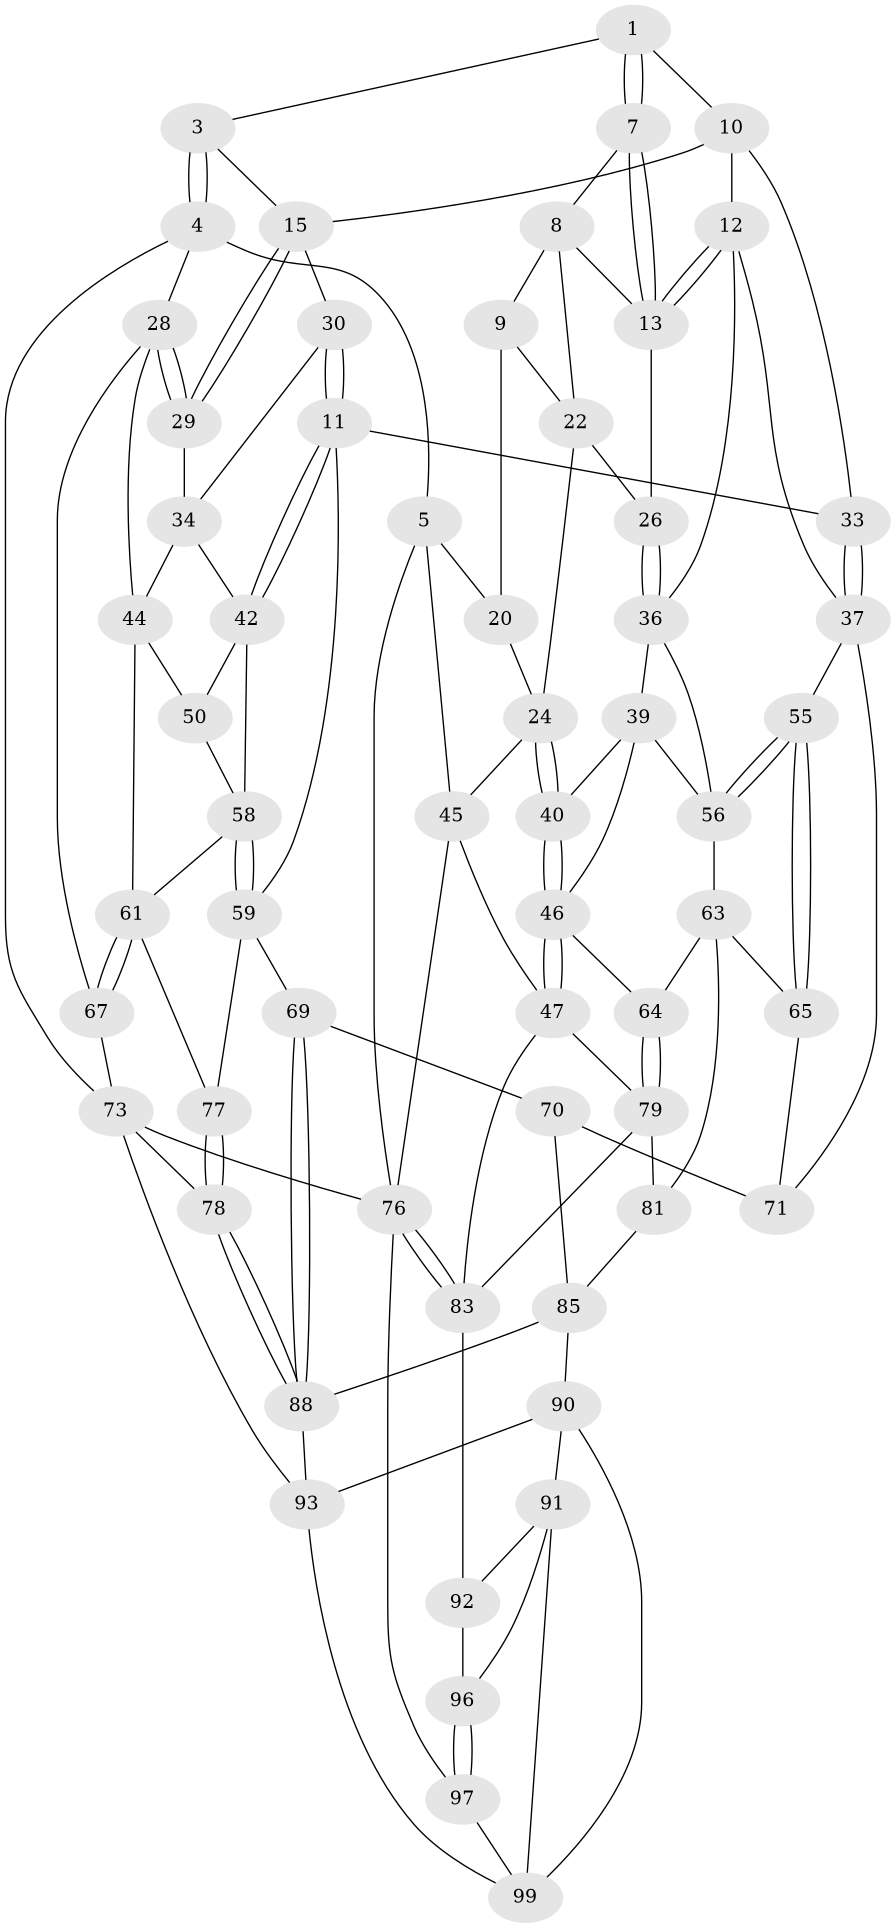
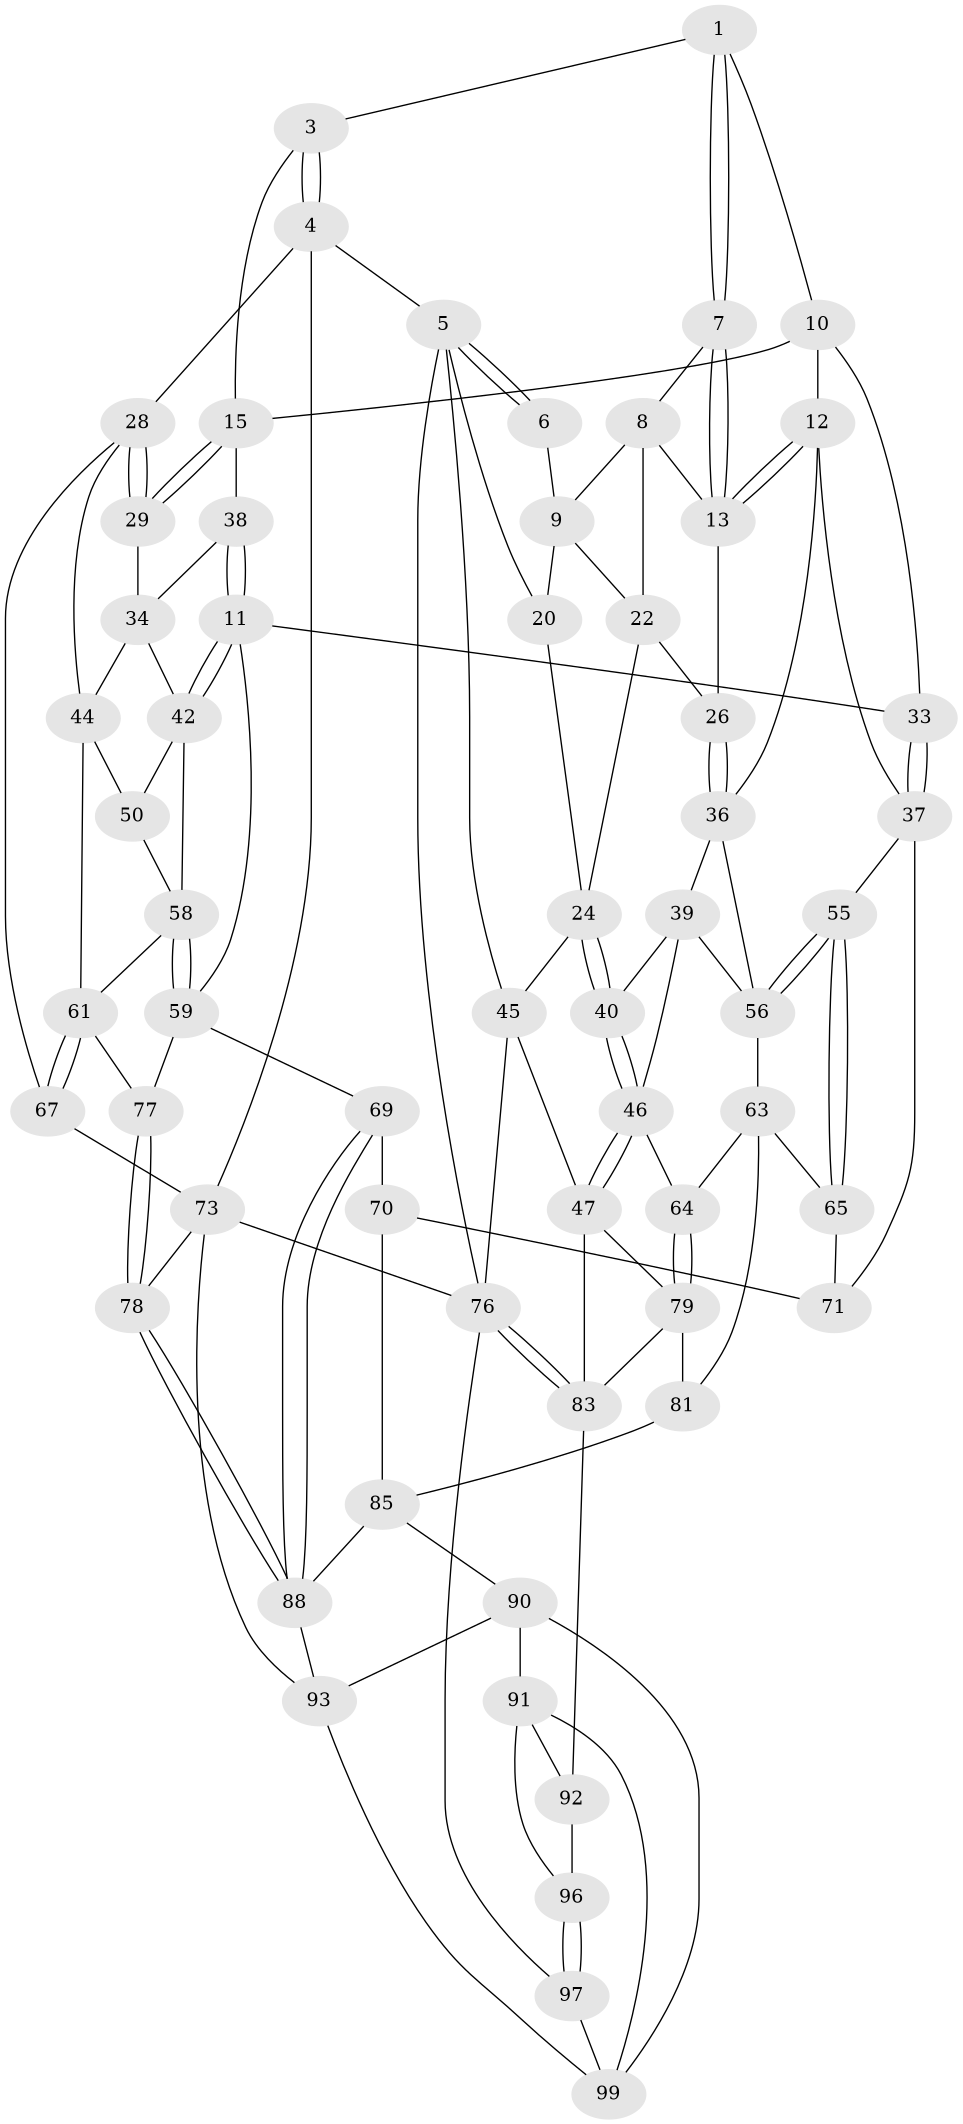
node "30": label "30" -> "38"
node "6": added
